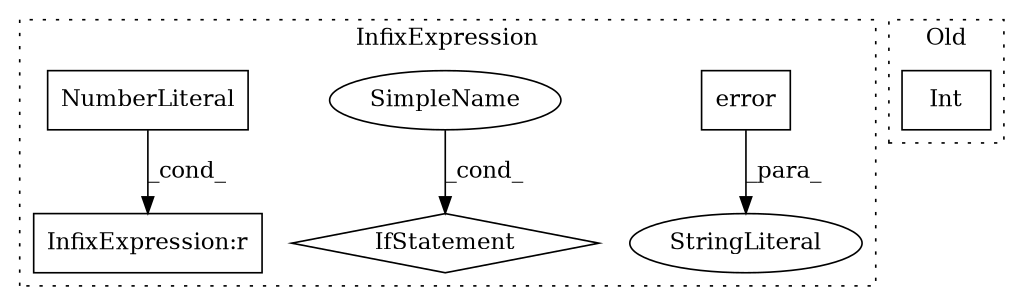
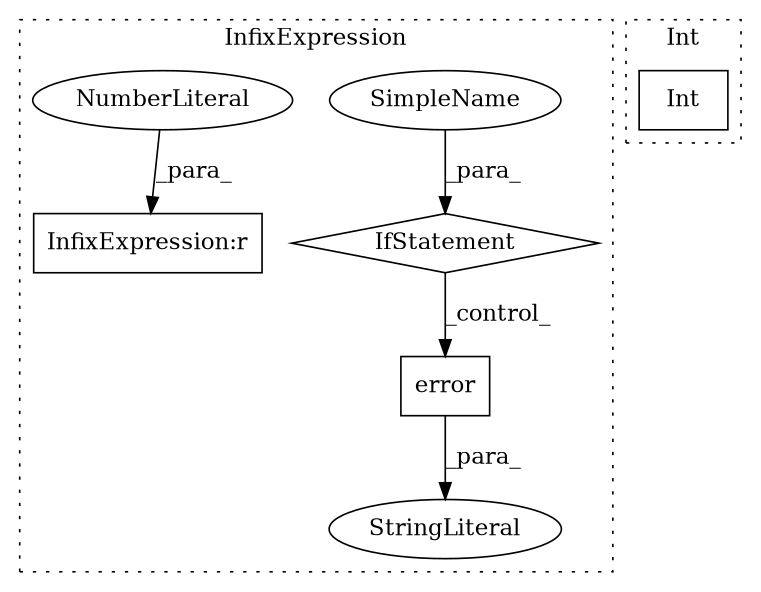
cluster "Old": label "Old" -> "Int"
node "NumberLiteral": shape box -> ellipse
edge "NumberLiteral" -> "InfixExpression:r": label "_cond_" -> "_para_"
edge "SimpleName" -> "IfStatement": label "_cond_" -> "_para_"
edge "IfStatement" -> "error": added, label "_control_"
